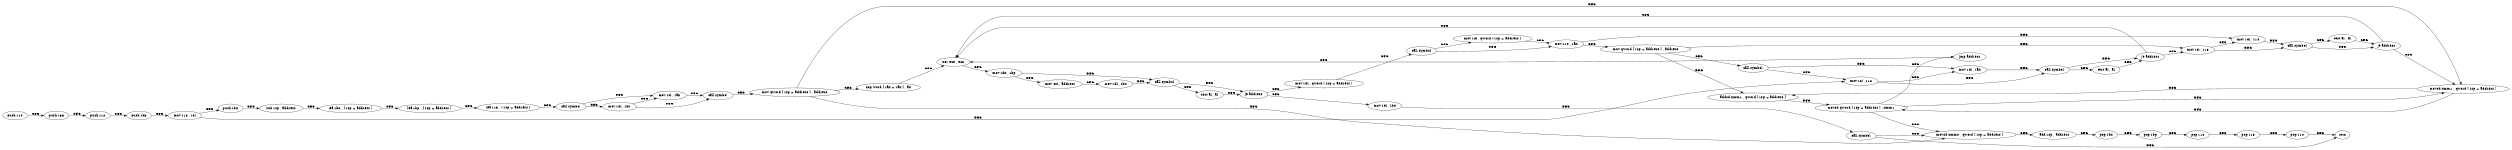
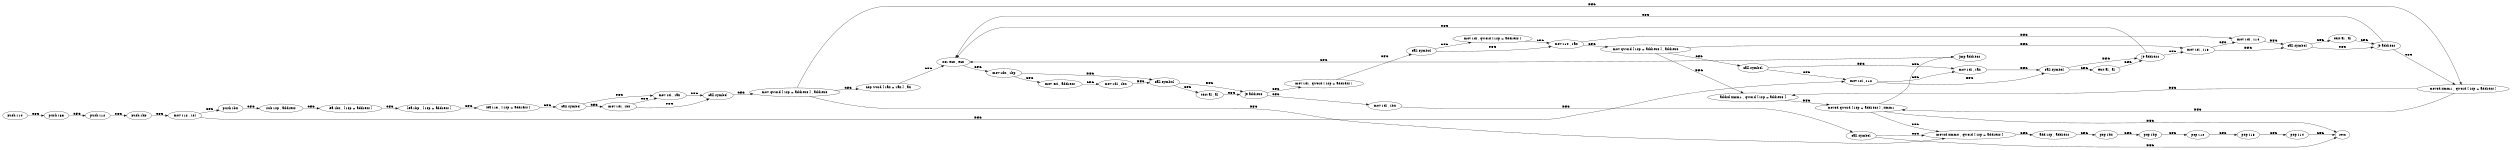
edge "movsd qword [ rsp + address ] , xmm1" -> "movsd xmm1 , qword [ rsp + address ]": now "movsd qword [ rsp + address ] , xmm1" -> "retn"
